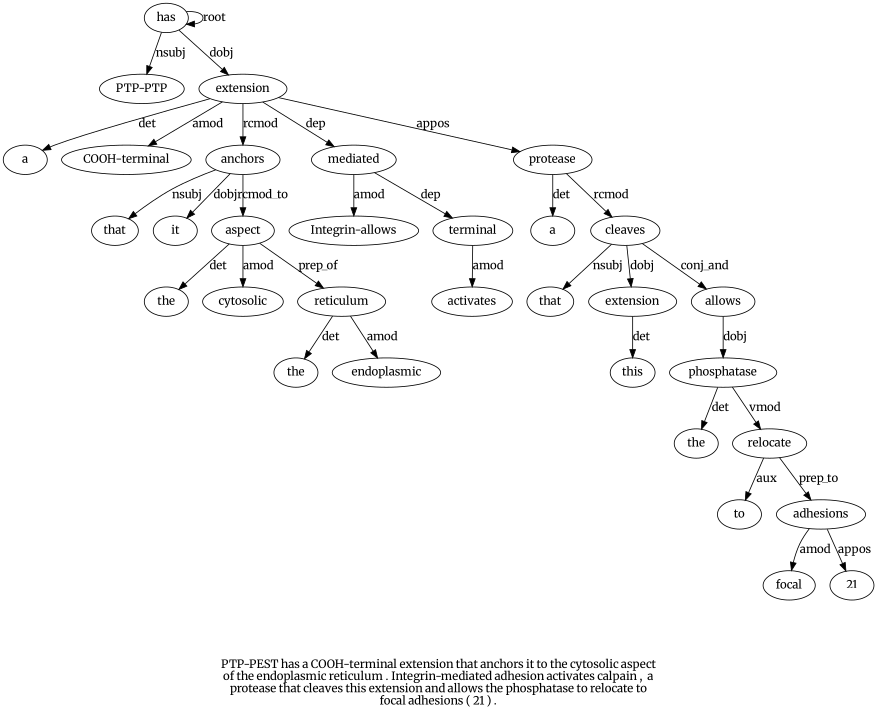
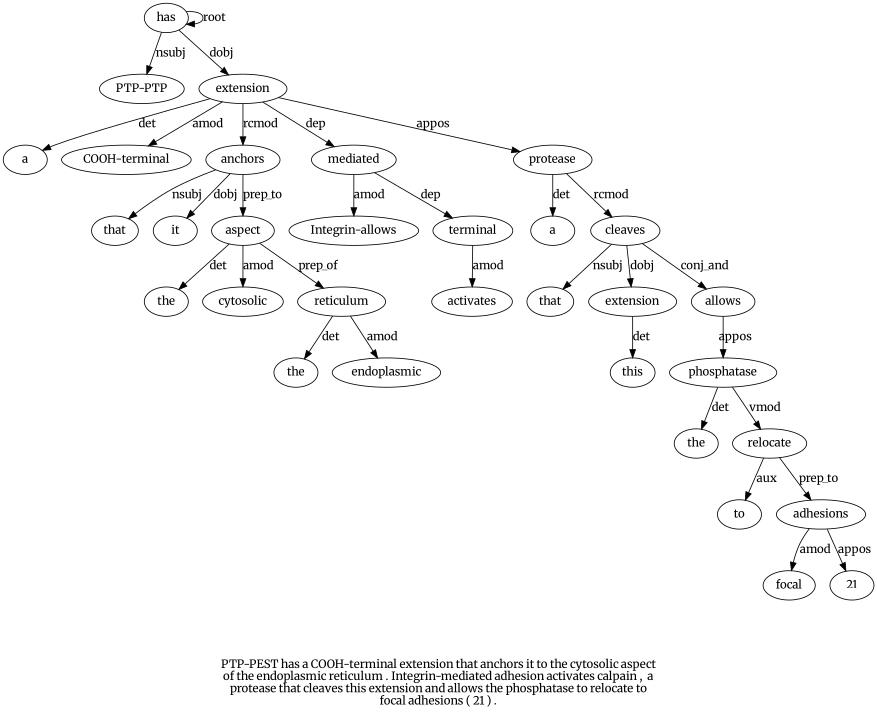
edge "anchors" -> "aspect": label "rcmod_to" -> "prep_to"
edge "allows" -> "phosphatase": label "dobj" -> "appos"
